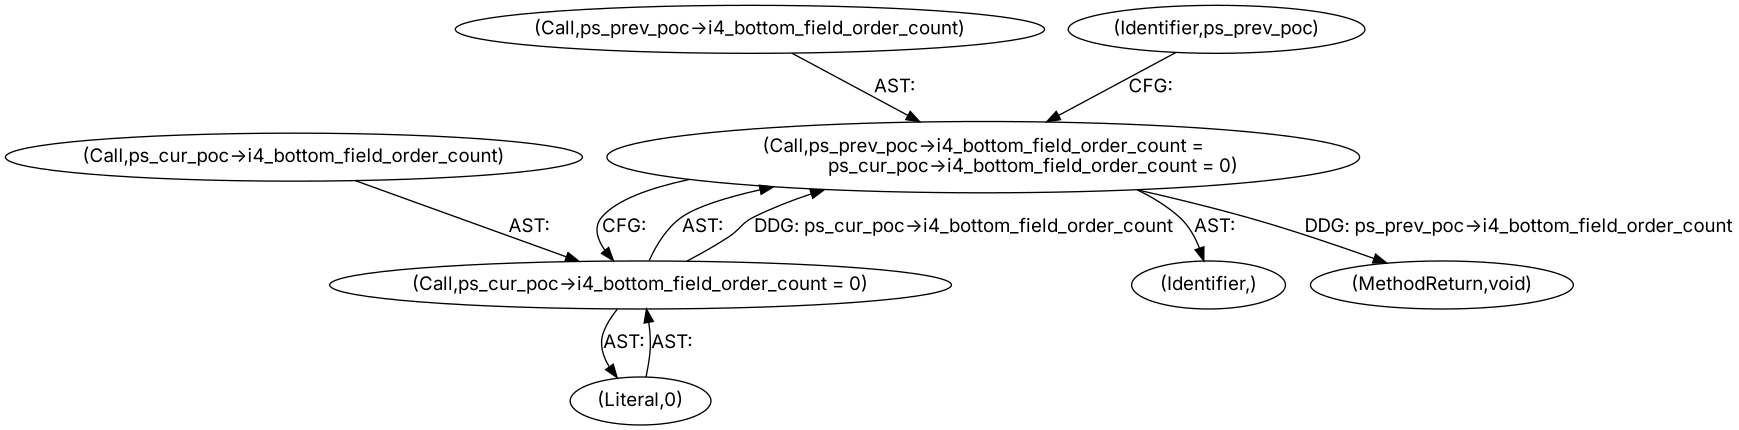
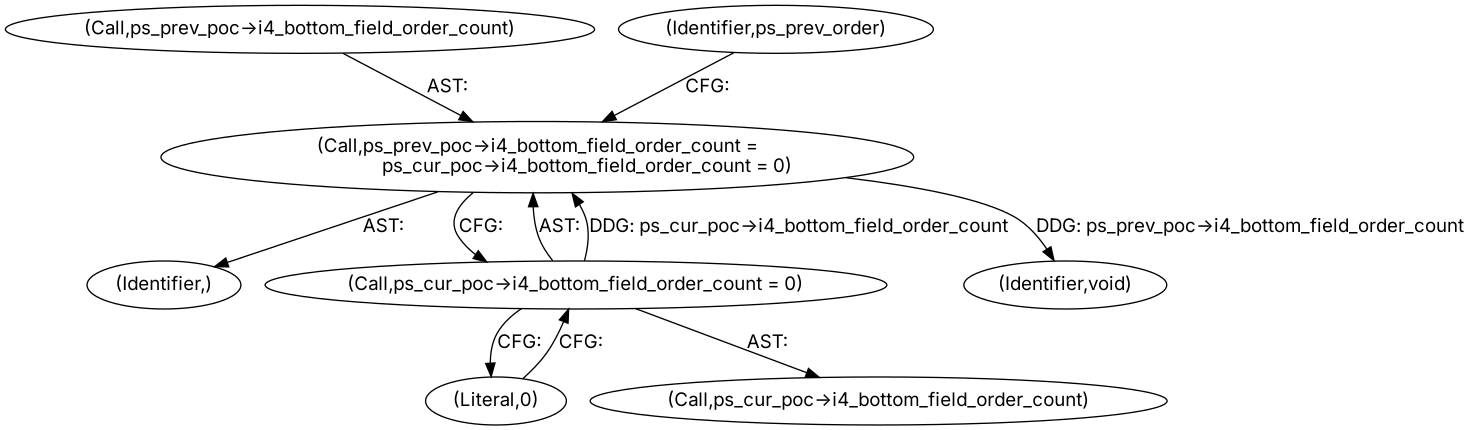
node "(Identifier,ps_prev_poc)": label "(Identifier,ps_prev_poc)" -> "(Identifier,ps_prev_order)"
edge "(Call,ps_cur_poc->i4_bottom_field_order_count)" -> "(Call,ps_cur_poc->i4_bottom_field_order_count = 0)": reversed
node "(MethodReturn,void)": label "(MethodReturn,void)" -> "(Identifier,void)"
edge "(Call,ps_cur_poc->i4_bottom_field_order_count = 0)" -> "(Literal,0)": label "AST: " -> "CFG: "
edge "(Literal,0)" -> "(Call,ps_cur_poc->i4_bottom_field_order_count = 0)": label "AST: " -> "CFG: "
